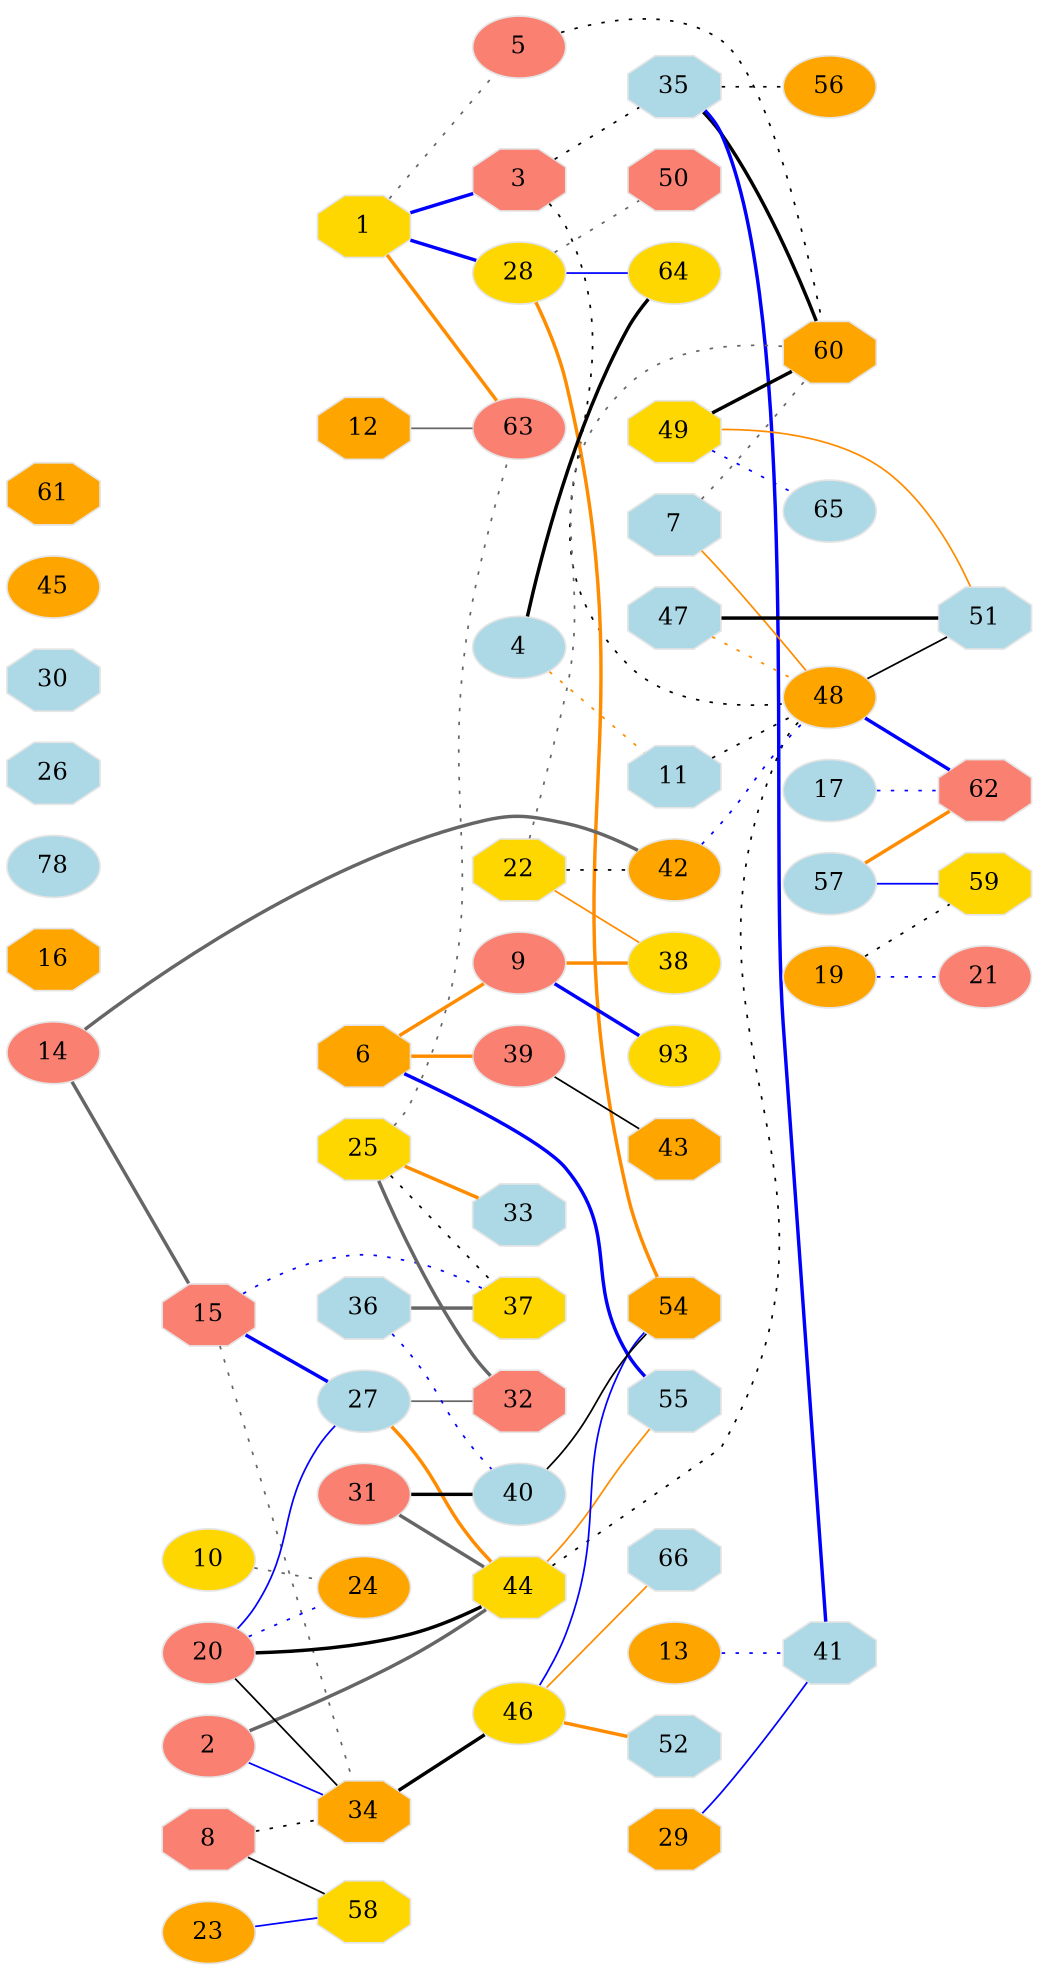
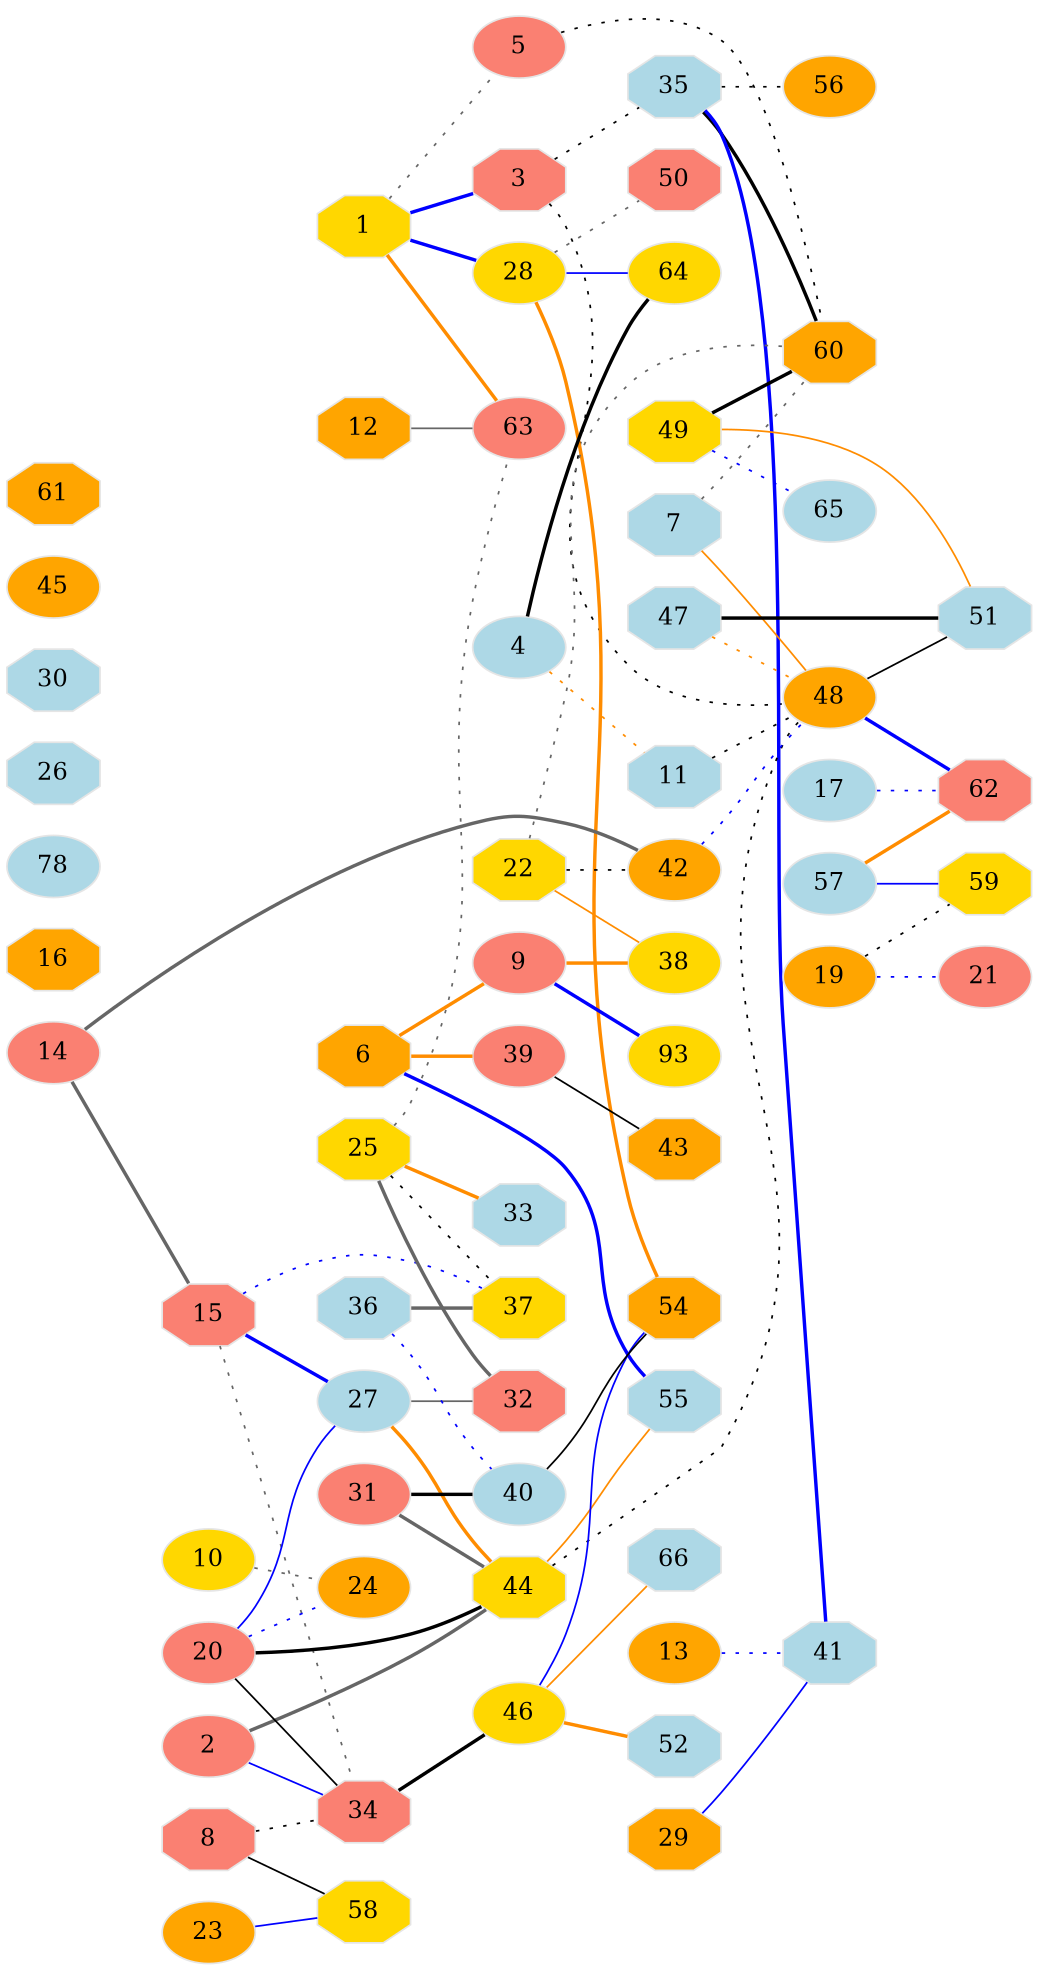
node "34": fillcolor orange -> salmon
